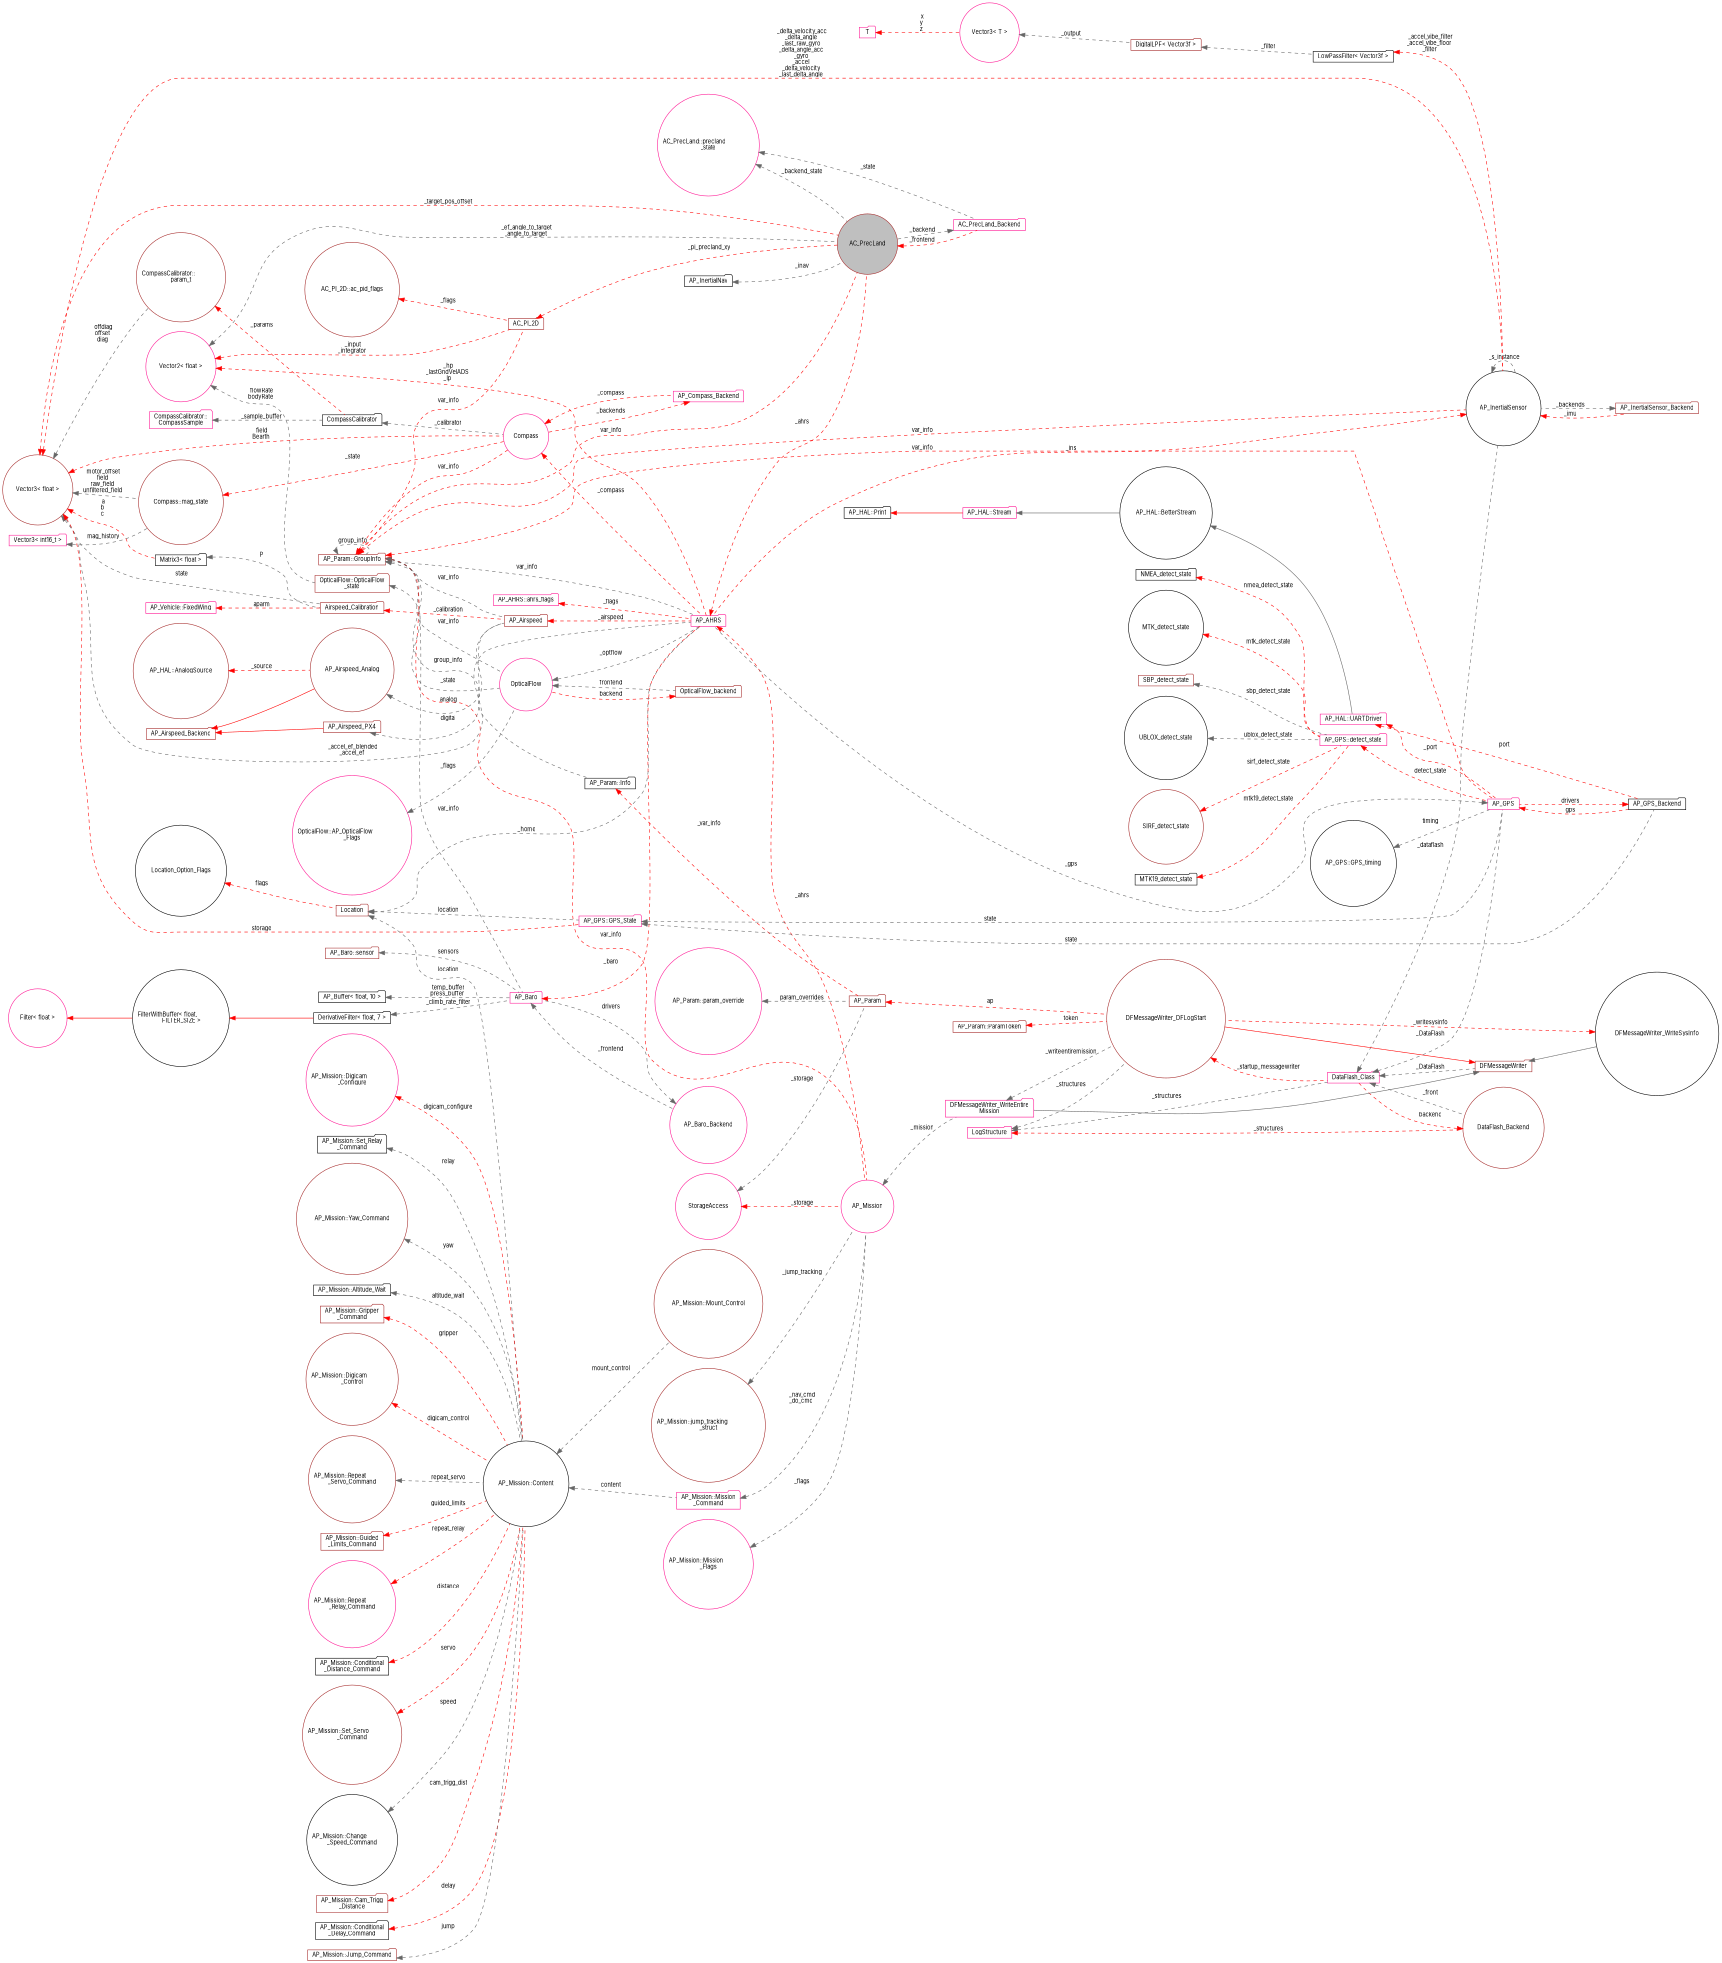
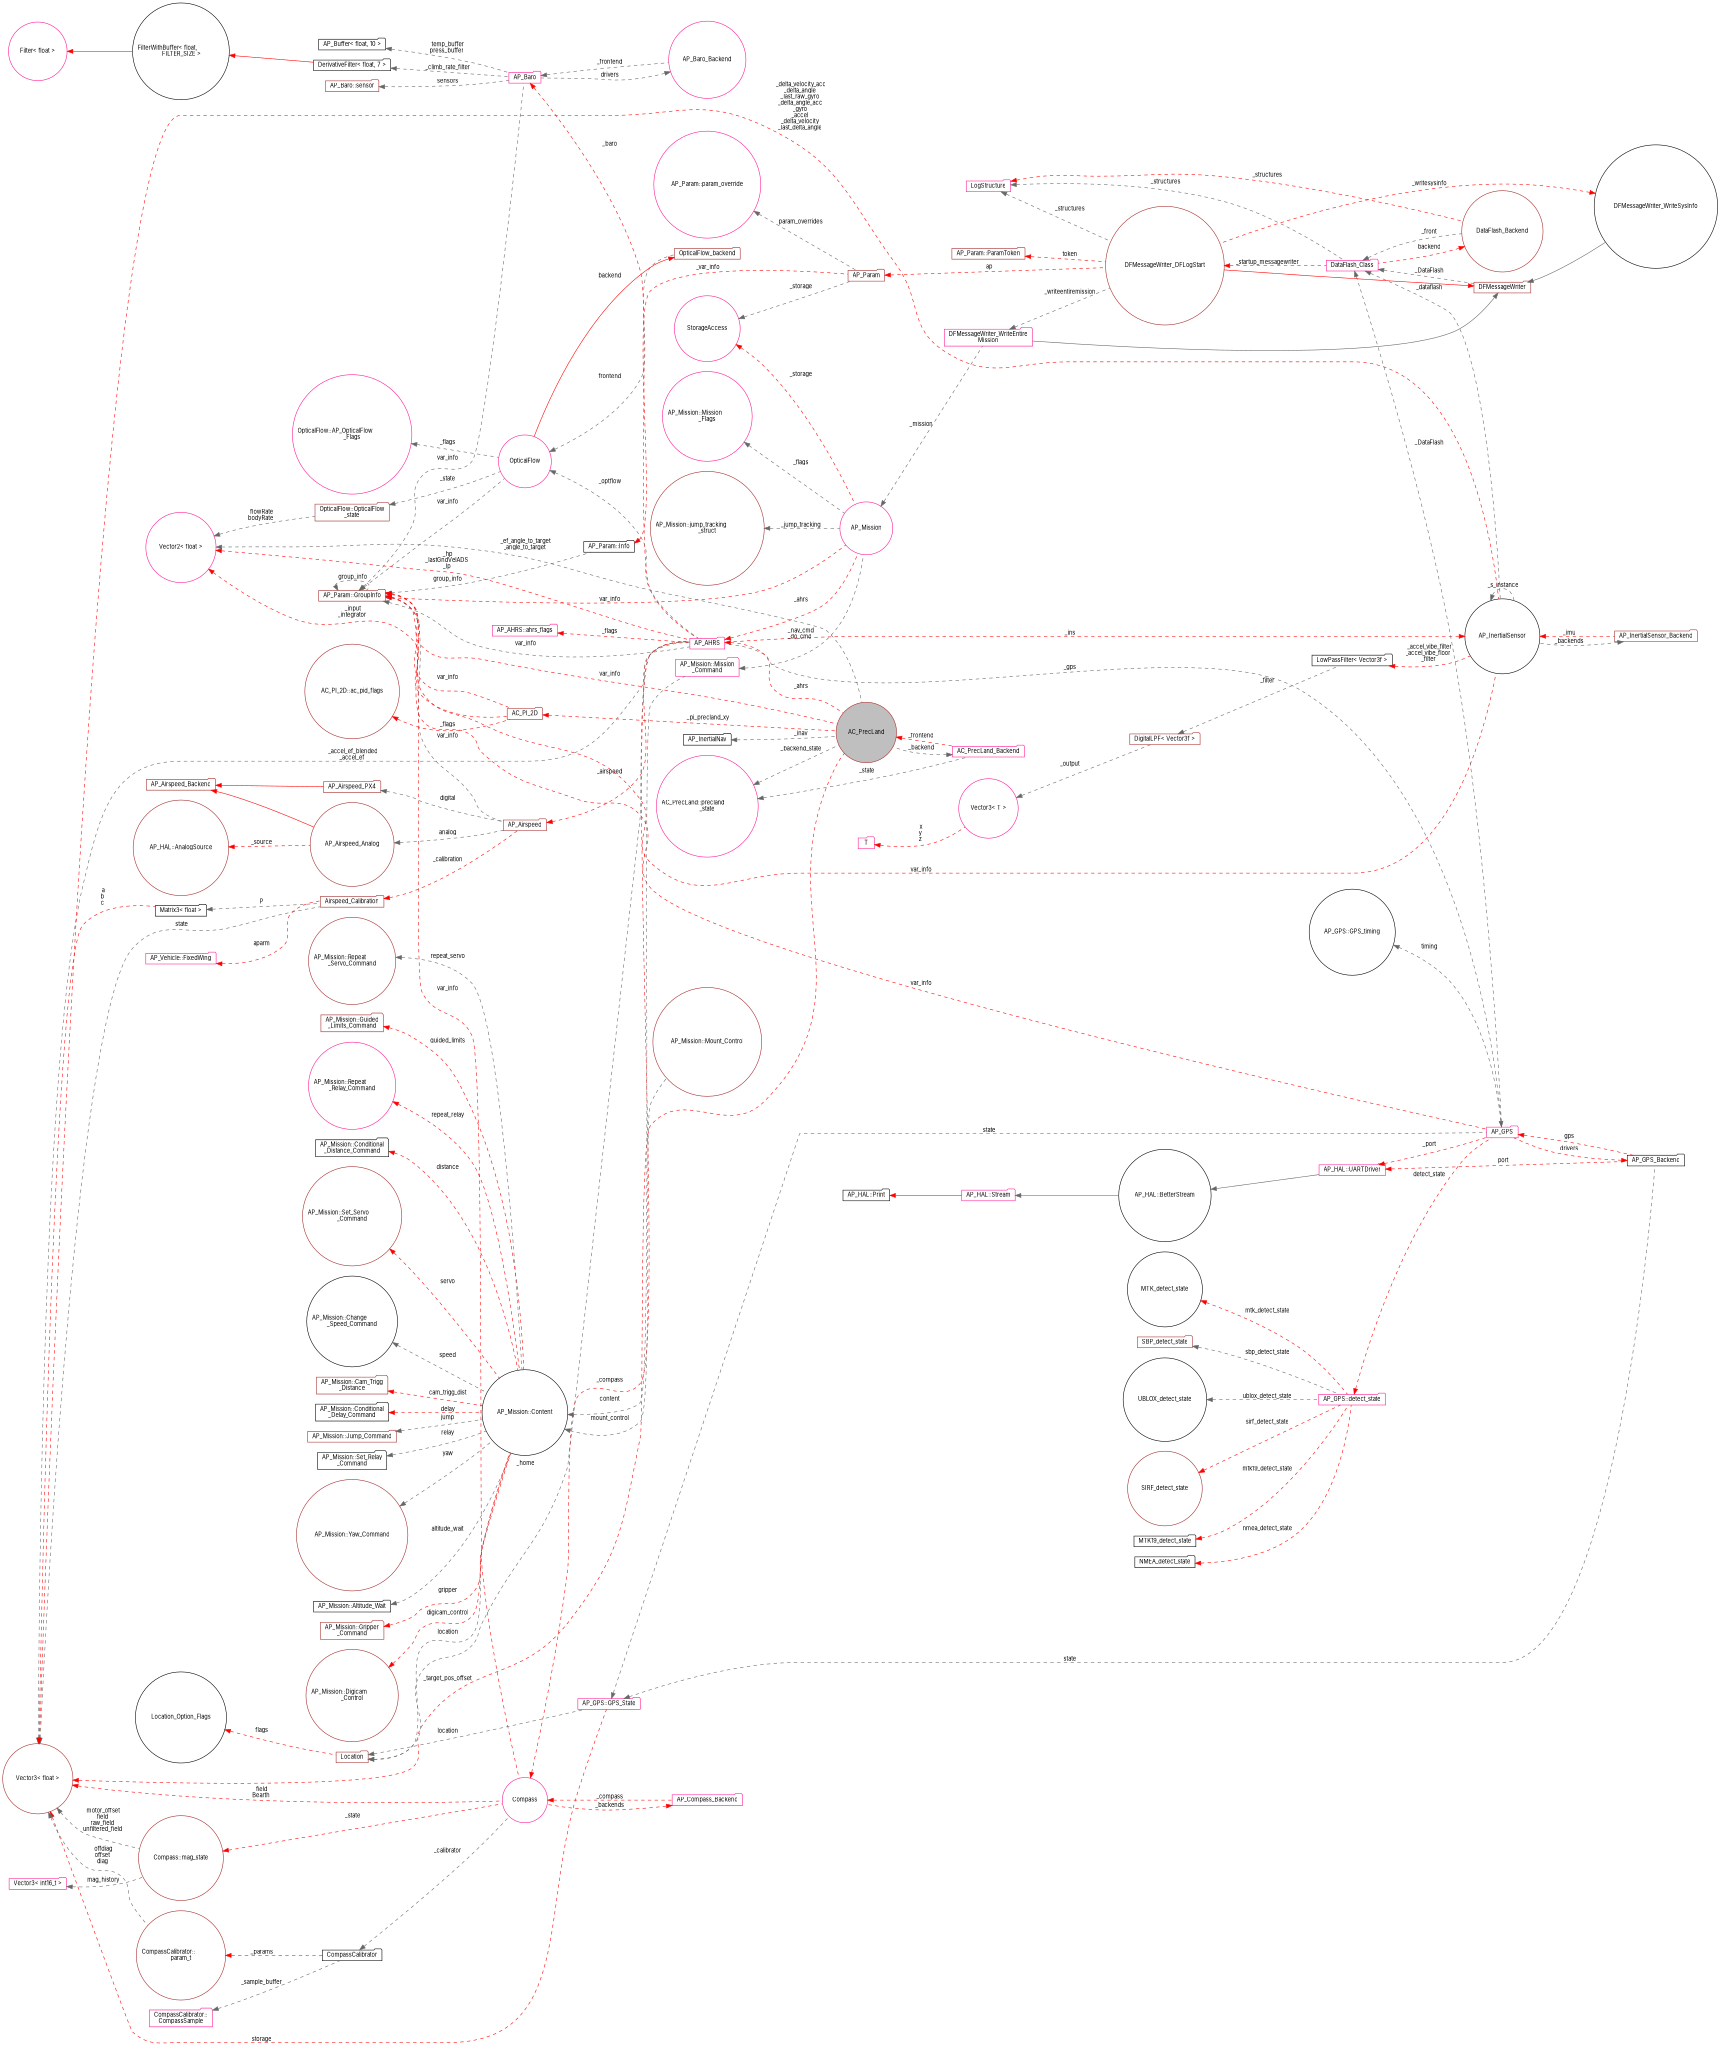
edge "OpticalFlow" -> "OpticalFlow_backend": style dashed -> solid
node "AP_Mission::Digicam _Configure": removed
